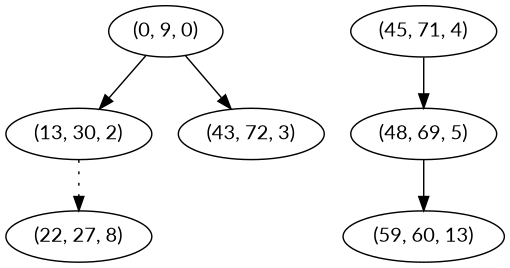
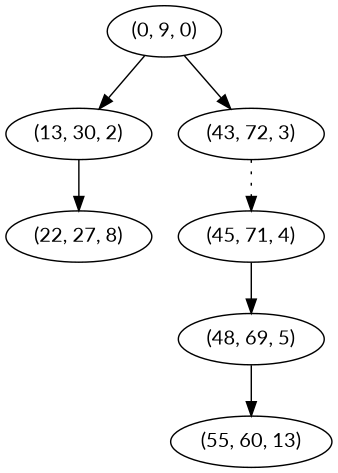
edge "(13, 30, 2)" -> "(22, 27, 8)": style dotted -> solid
edge "(43, 72, 3)" -> "(45, 71, 4)": added
node "(59, 60, 13)": label "(59, 60, 13)" -> "(55, 60, 13)"
